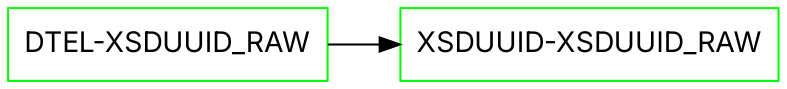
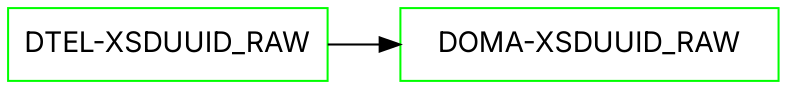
node "XSDUUID-XSDUUID_RAW": label "XSDUUID-XSDUUID_RAW" -> "DOMA-XSDUUID_RAW"
